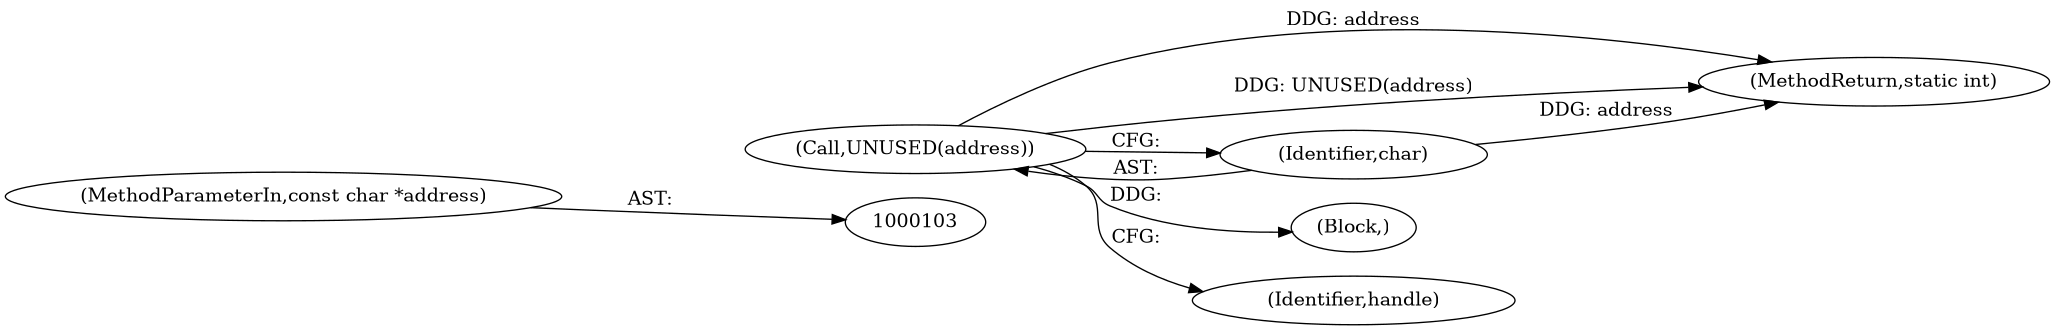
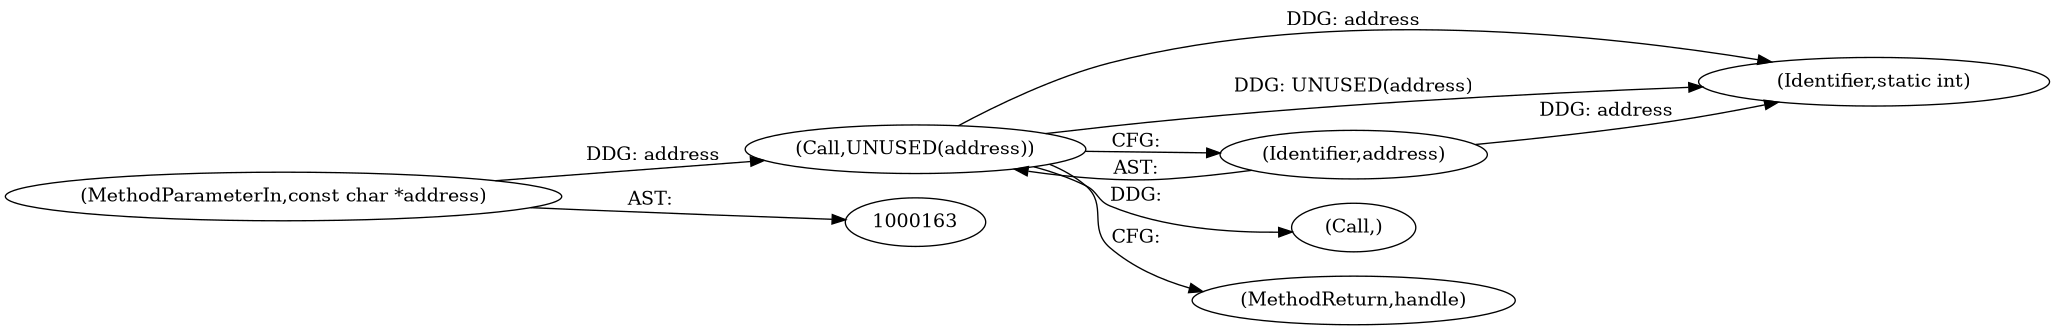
node "(MethodReturn,static int)": label "(MethodReturn,static int)" -> "(Identifier,static int)"
node "(Identifier,char)": label "(Identifier,char)" -> "(Identifier,address)"
edge "(MethodParameterIn,const char *address)" -> "(Call,UNUSED(address))": added, label "DDG: address"
node "1000103": label "1000103" -> "1000163"
node "(Block,)": label "(Block,)" -> "(Call,)"
node "(Identifier,handle)": label "(Identifier,handle)" -> "(MethodReturn,handle)"
